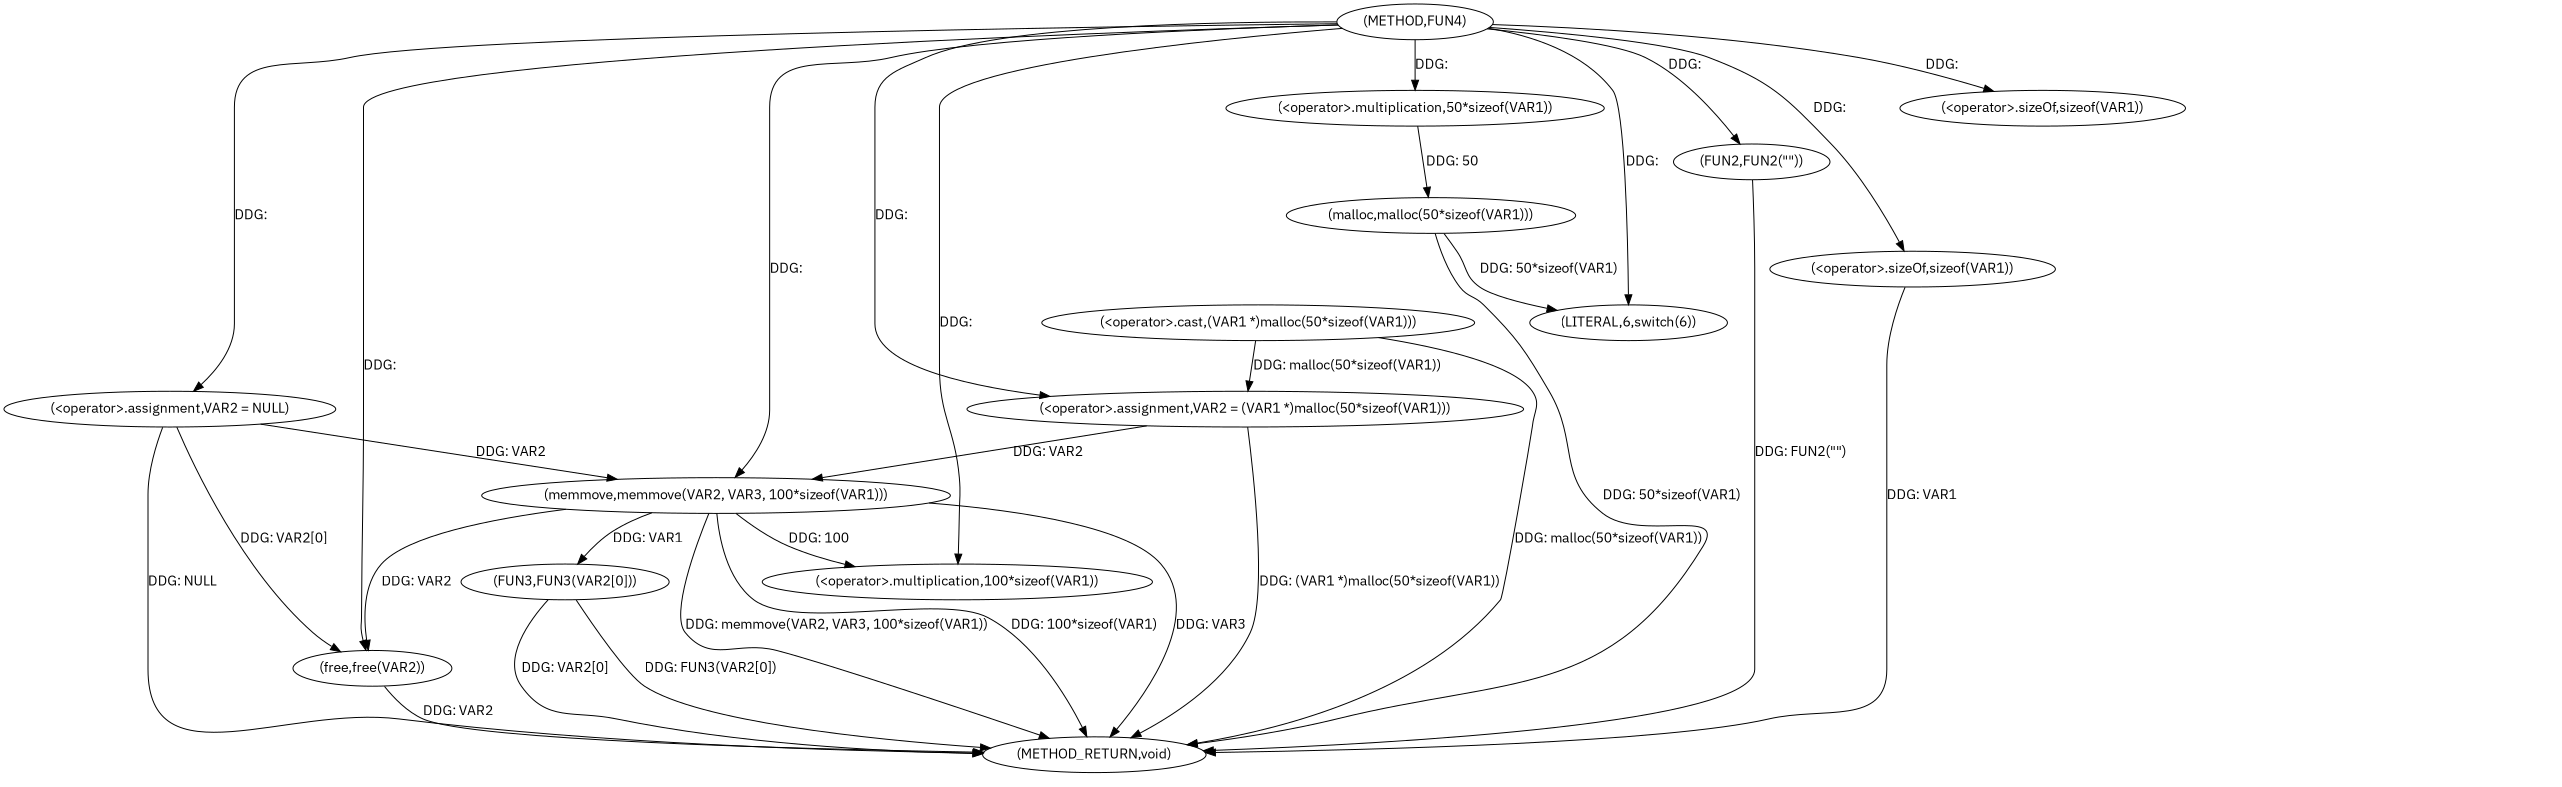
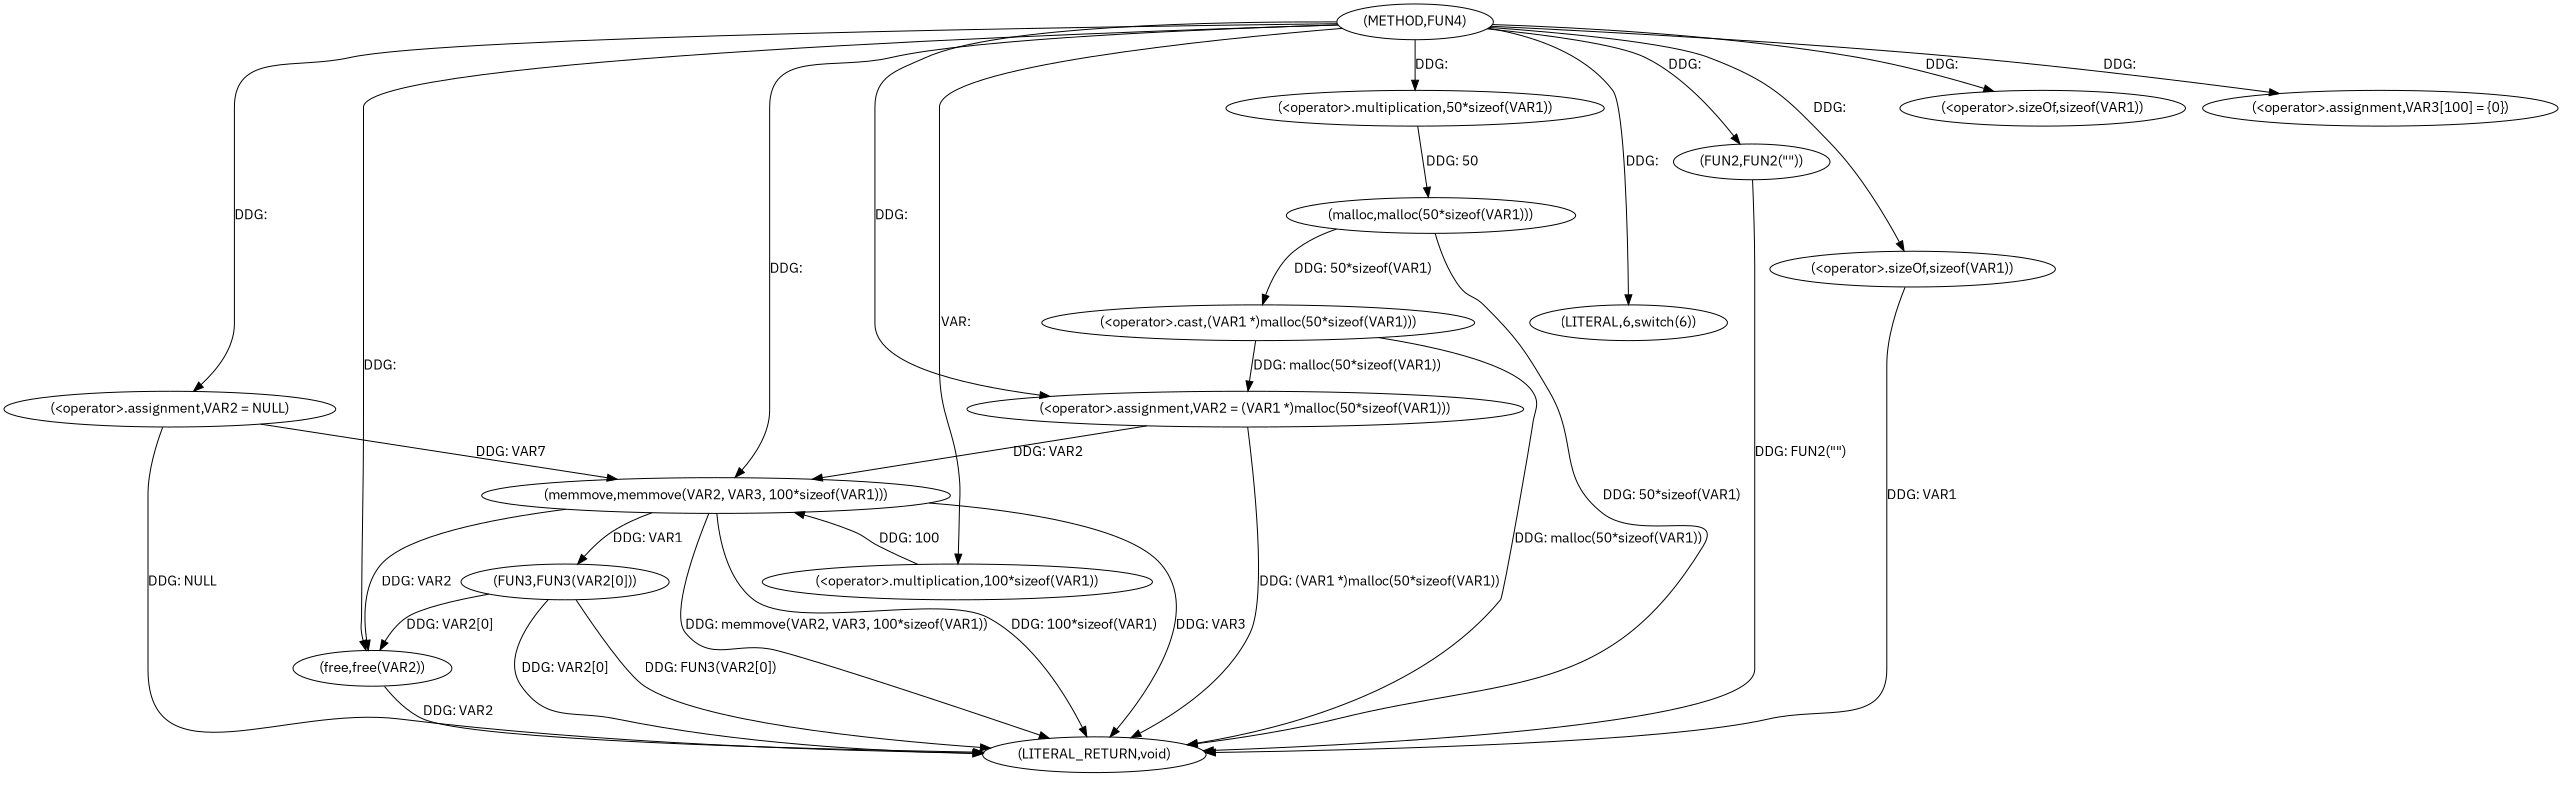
node "(<operator>.assignment,VAR3[100] = {0})": added
edge "(malloc,malloc(50*sizeof(VAR1)))" -> "(LITERAL,6,switch(6))": now "(malloc,malloc(50*sizeof(VAR1)))" -> "(<operator>.cast,(VAR1 *)malloc(50*sizeof(VAR1)))"
edge "(METHOD,FUN4)" -> "(<operator>.multiplication,100*sizeof(VAR1))": label "DDG: " -> "VAR: "
edge "(<operator>.assignment,VAR2 = NULL)" -> "(memmove,memmove(VAR2, VAR3, 100*sizeof(VAR1)))": label "DDG: VAR2" -> "DDG: VAR7"
edge "(memmove,memmove(VAR2, VAR3, 100*sizeof(VAR1)))" -> "(<operator>.multiplication,100*sizeof(VAR1))": reversed
edge "(<operator>.assignment,VAR2 = NULL)" -> "(free,free(VAR2))": now "(FUN3,FUN3(VAR2[0]))" -> "(free,free(VAR2))"
node "(METHOD_RETURN,void)": label "(METHOD_RETURN,void)" -> "(LITERAL_RETURN,void)"
